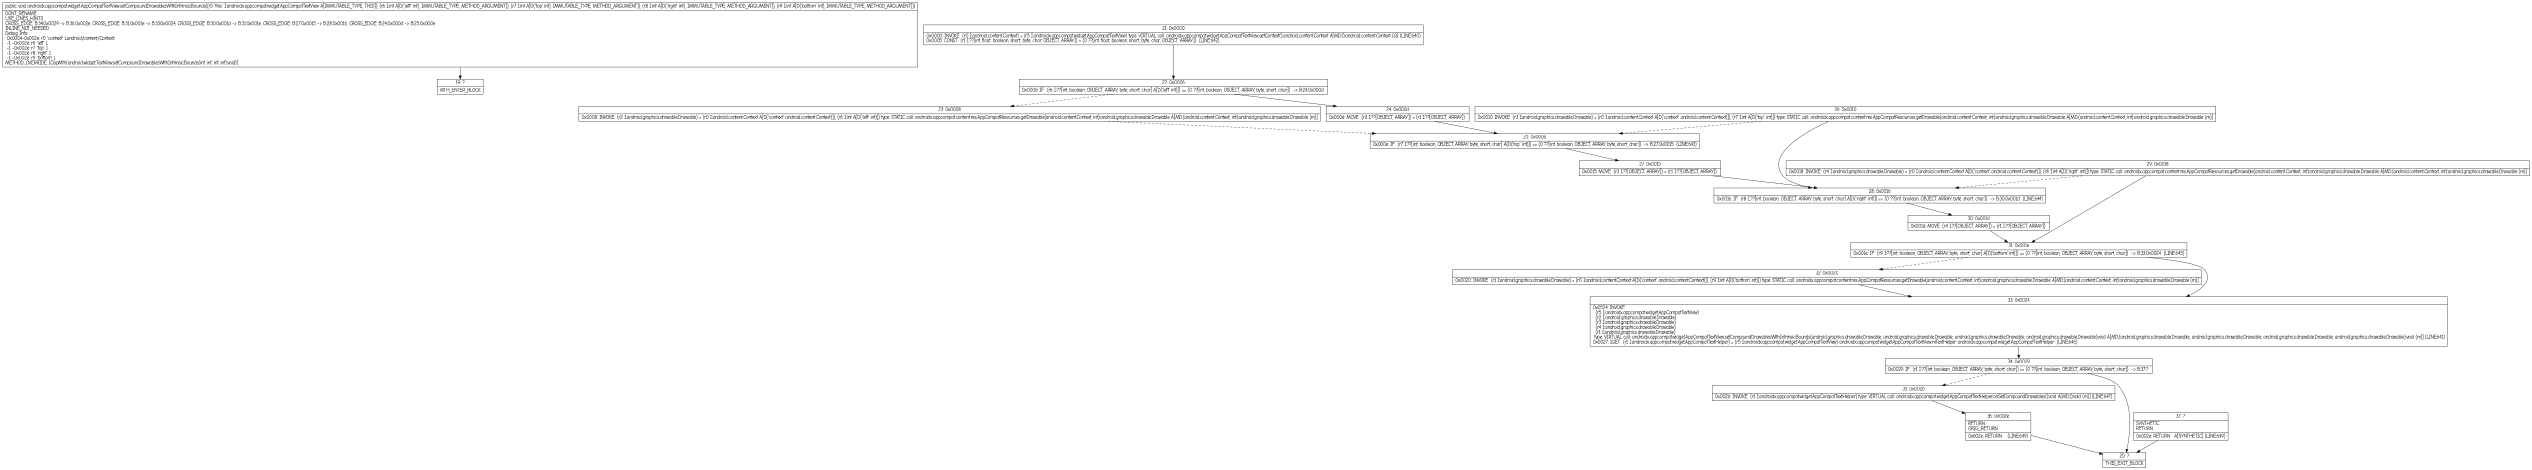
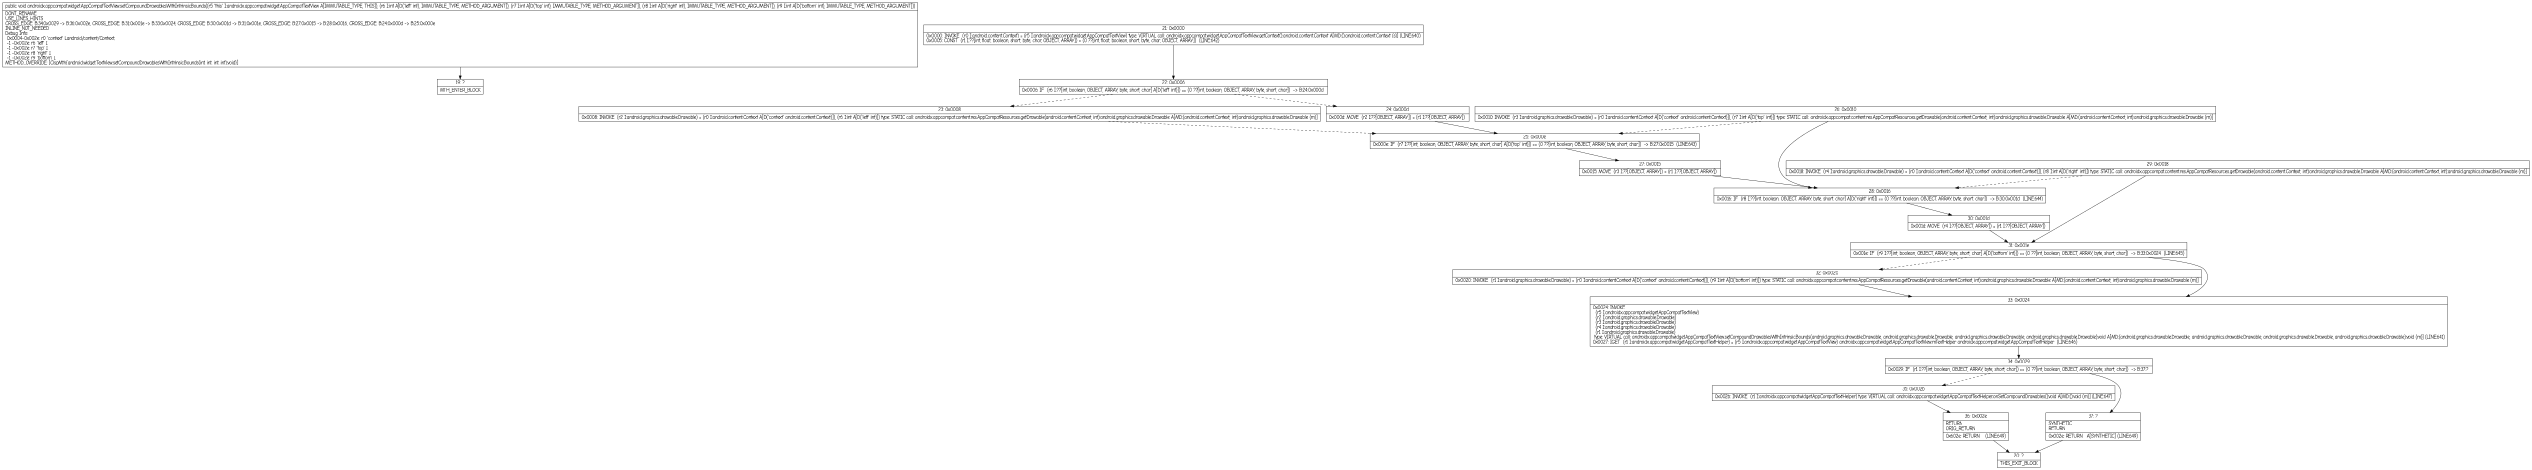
edge "22: 0x0006" -> "24: 0x000d": style solid -> dashed
node "33: 0x0024": text "0x0524: INVOKE" -> "0x0024: INVOKE"
edge "34: 0x0029" -> "20: ?": now "34: 0x0029" -> "37: ?"
